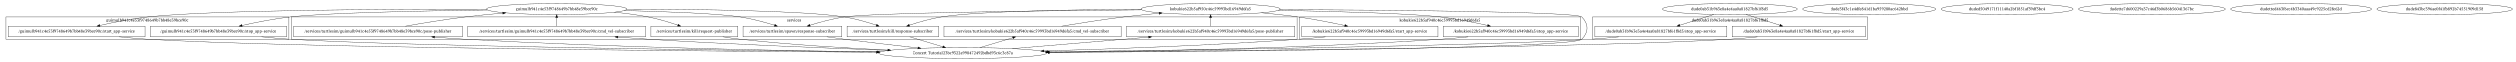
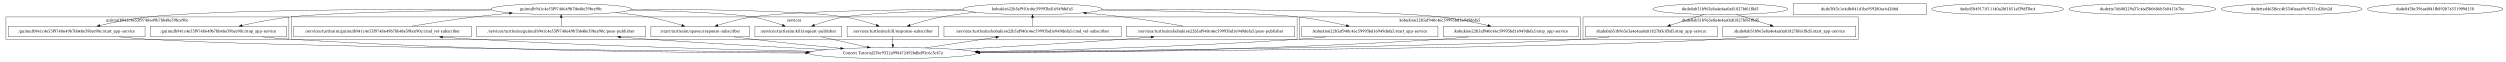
node "dude3f43c1e4dfe841d1ba959280ac642bbd": shape ellipse -> box
node "/services/turtlesim/spawn/response-subscriber": label "/services/turtlesim/spawn/response-subscriber" -> "/start/turtlesim/spawn/response-subscriber"
edge "kobukie622b5af950c46c59993bd16949d6fa5" -> "Concert Tutorial23bc9322a998472492bdbd93c6c3c87a": now "kobukie622b5af950c46c59993bd16949d6fa5" -> "/services/turtlesim/kill/request-publisher"
